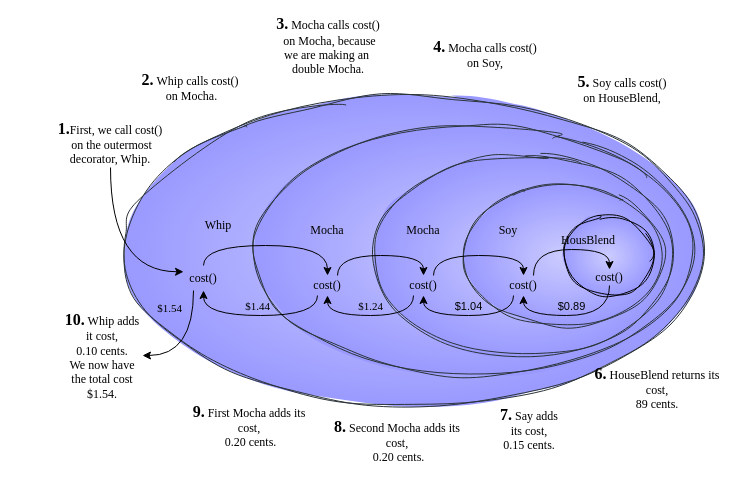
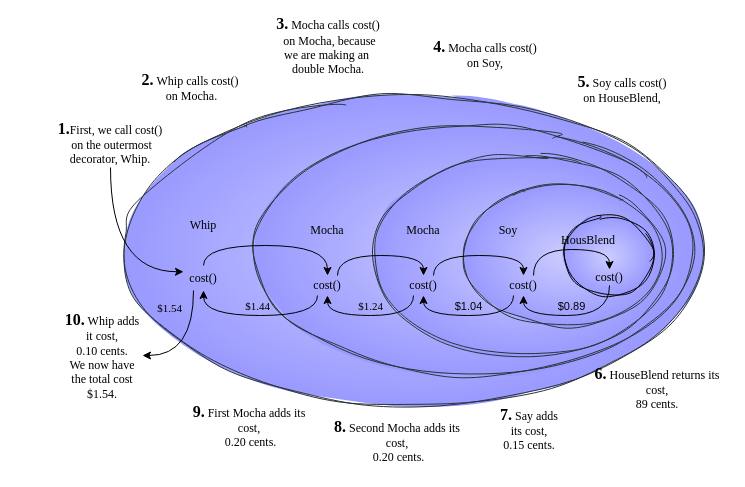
node "Whip": moved (219, 226) -> (204, 226)
